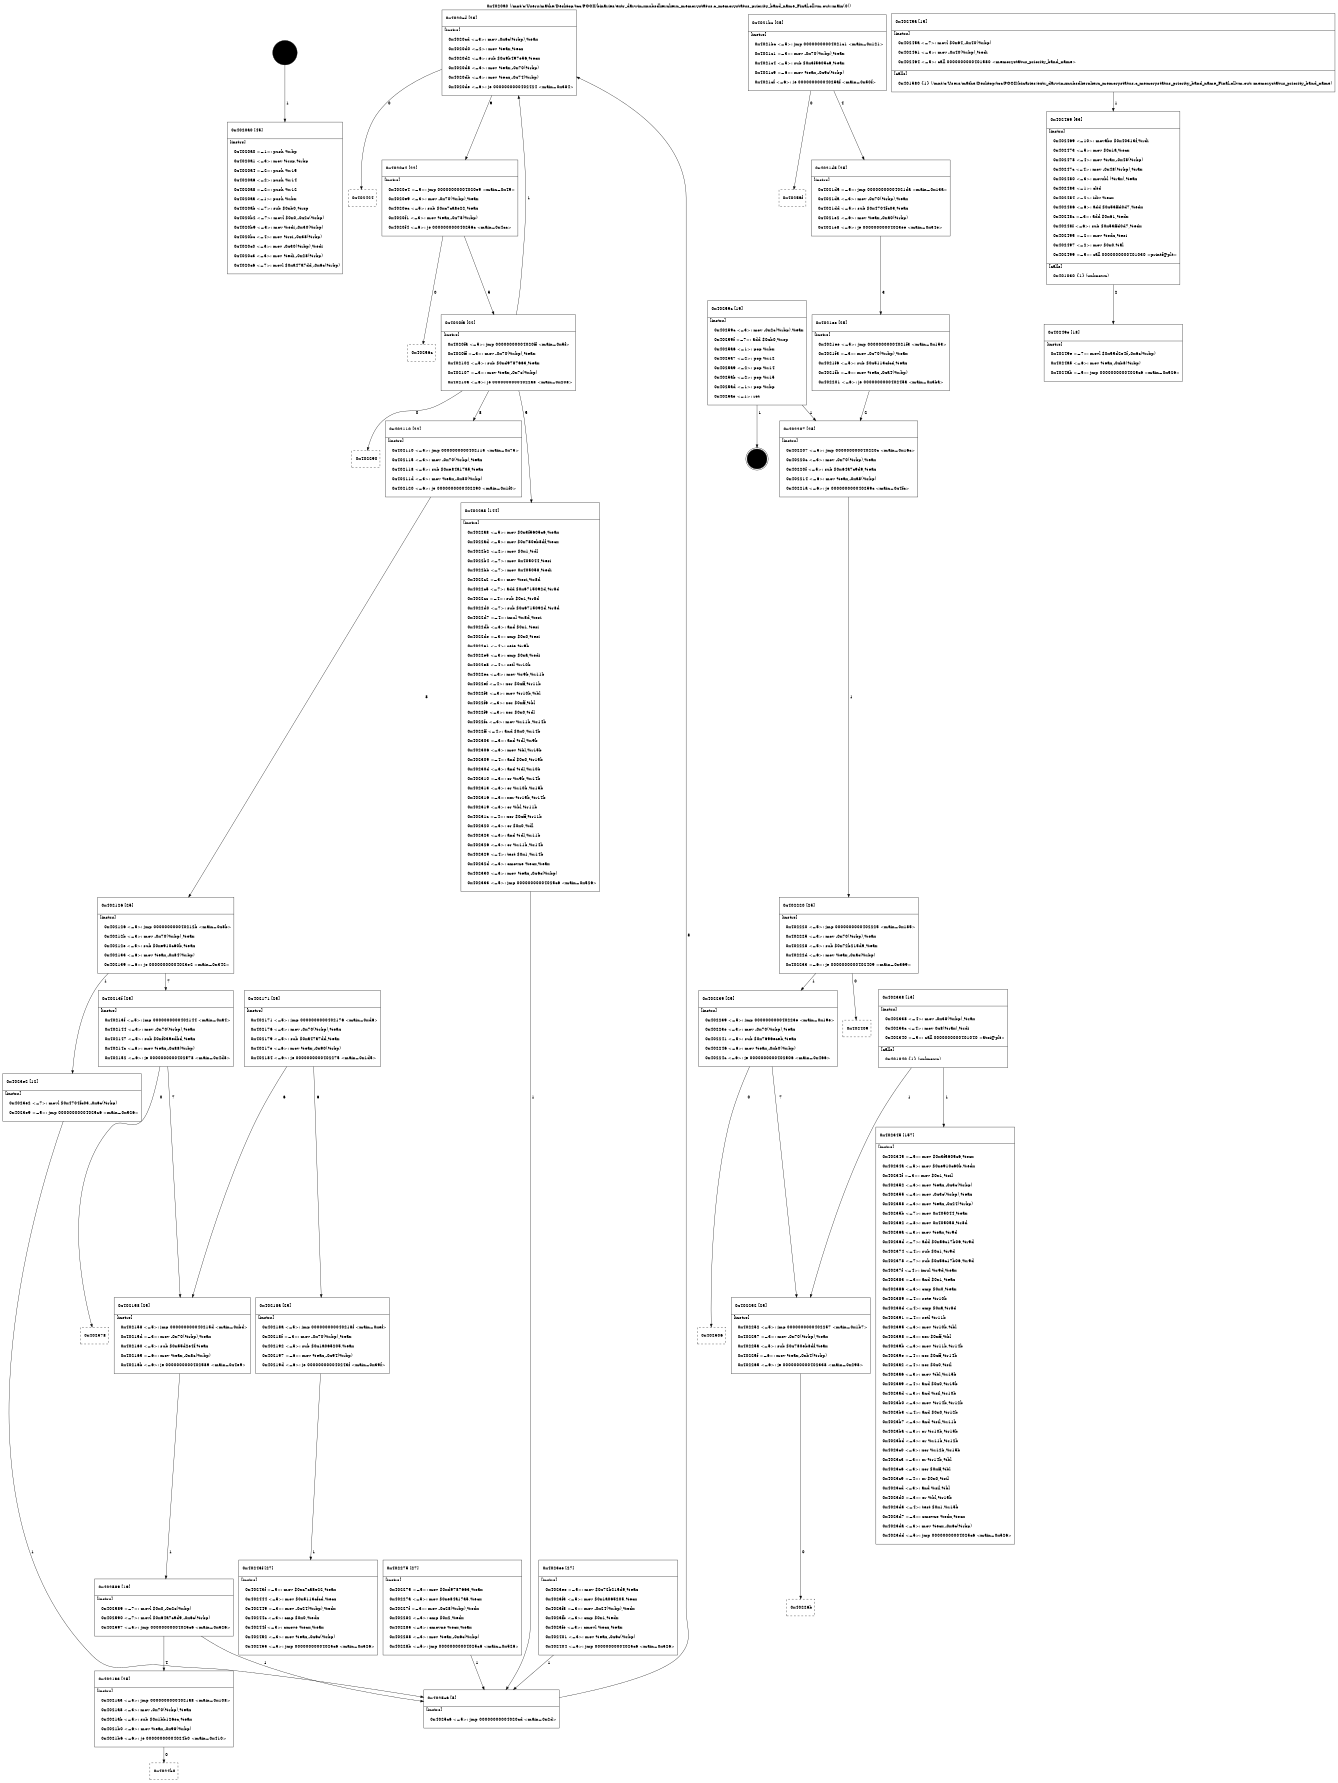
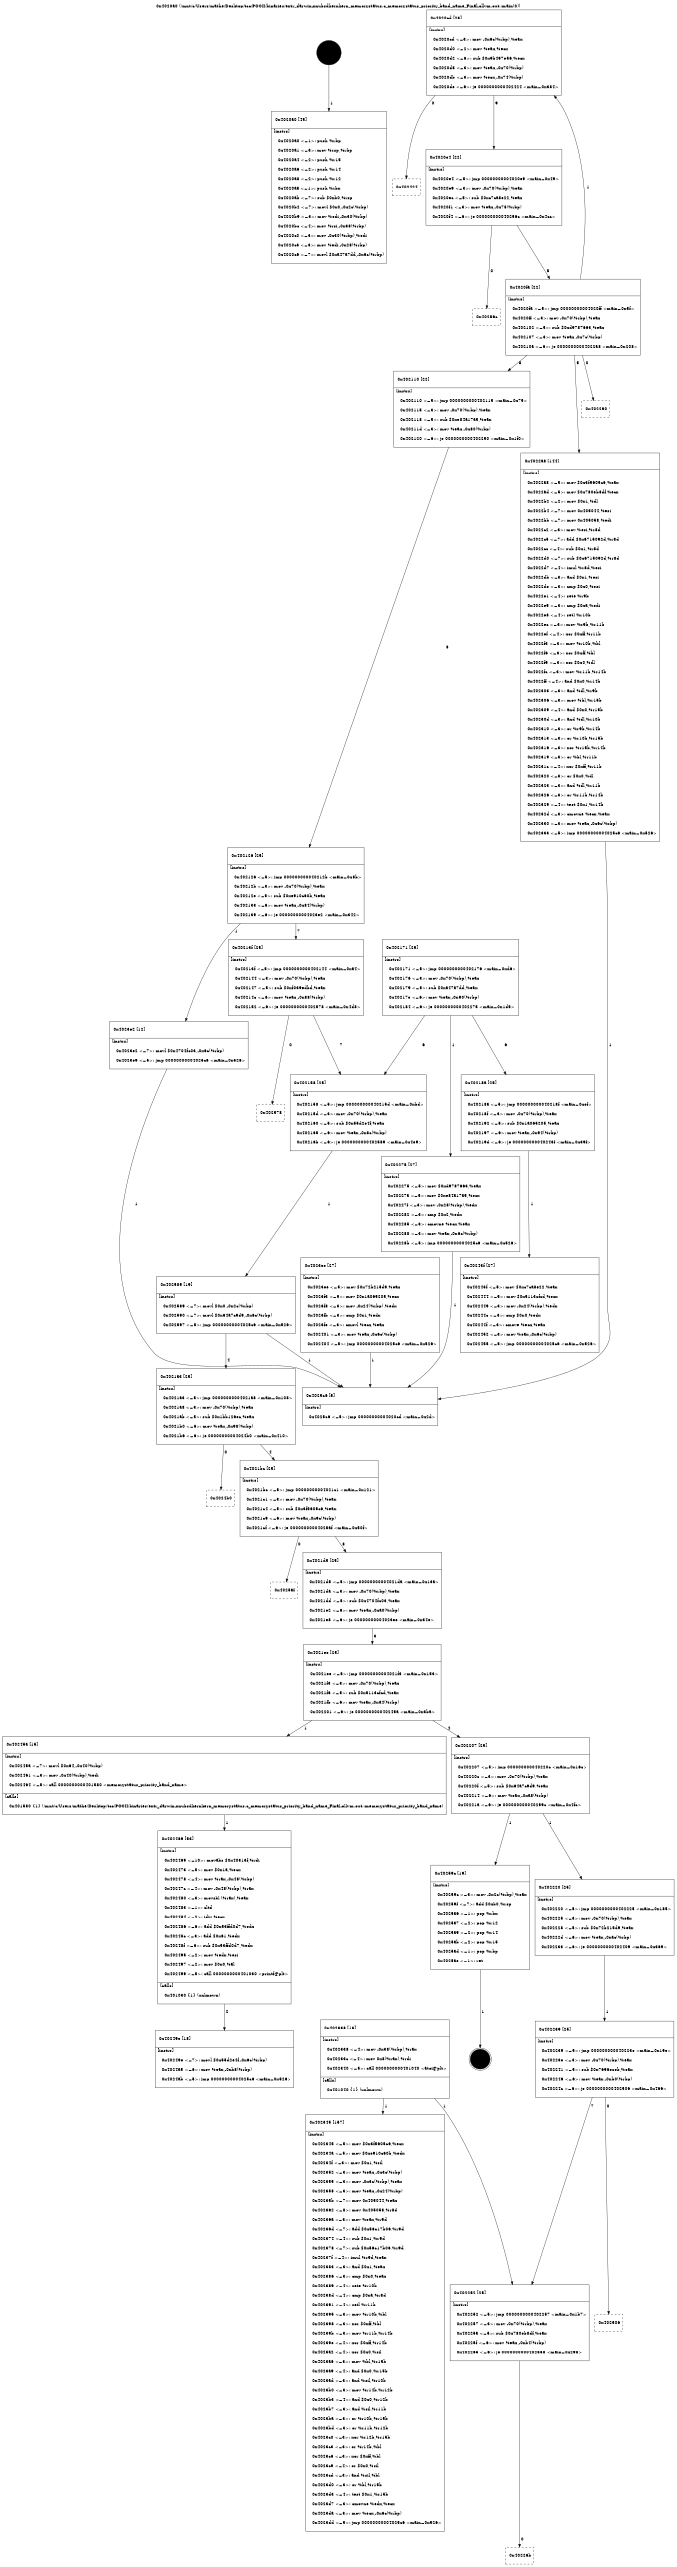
edge "0x4021bc [25]" -> "0x4021d5 [25]": label " 4" -> " 8"
edge "0x40259c [19]" -> "0x402207 [25]": reversed
edge "0x4025c6 [5]" -> "0x4020cd [23]": removed, label "8"
node "0x402409": removed
edge "0x402171 [25]" -> "0x402275 [27]": added, label "1"
edge "0x4021a3 [25]" -> "0x4021bc [25]": added, label "4"
edge "0x4021ee [25]" -> "0x40245a [15]": added, label "1"
